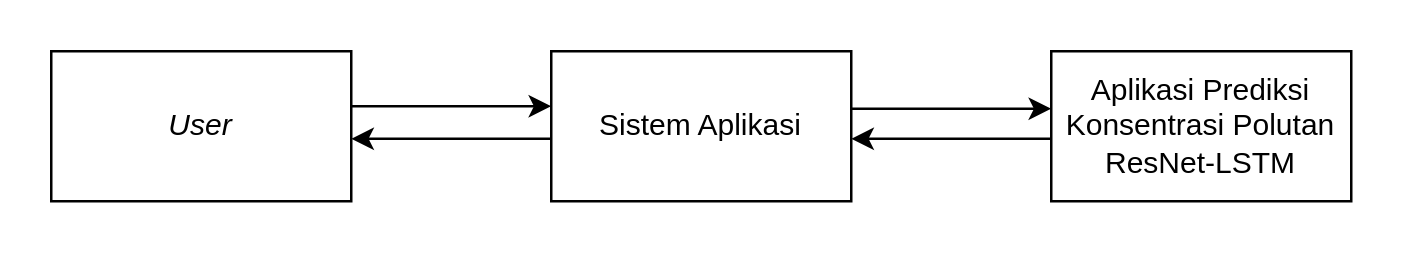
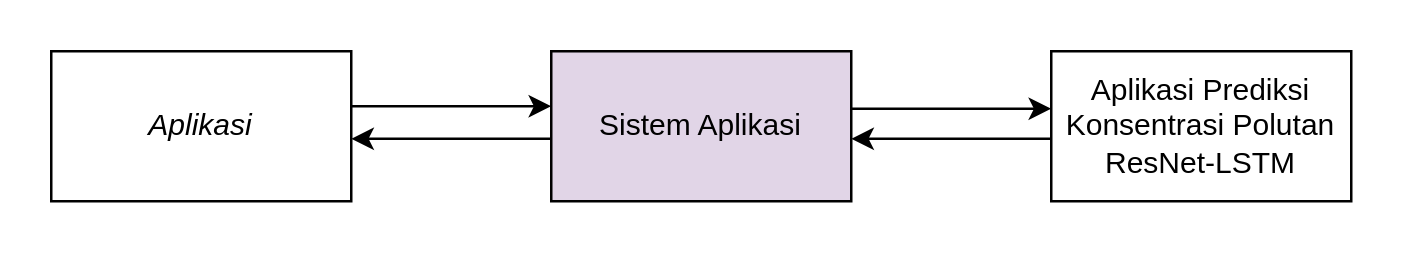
node "User": label "User" -> "Aplikasi"
node "Sistem Aplikasi": fillcolor #ffffff -> #e1d5e7
